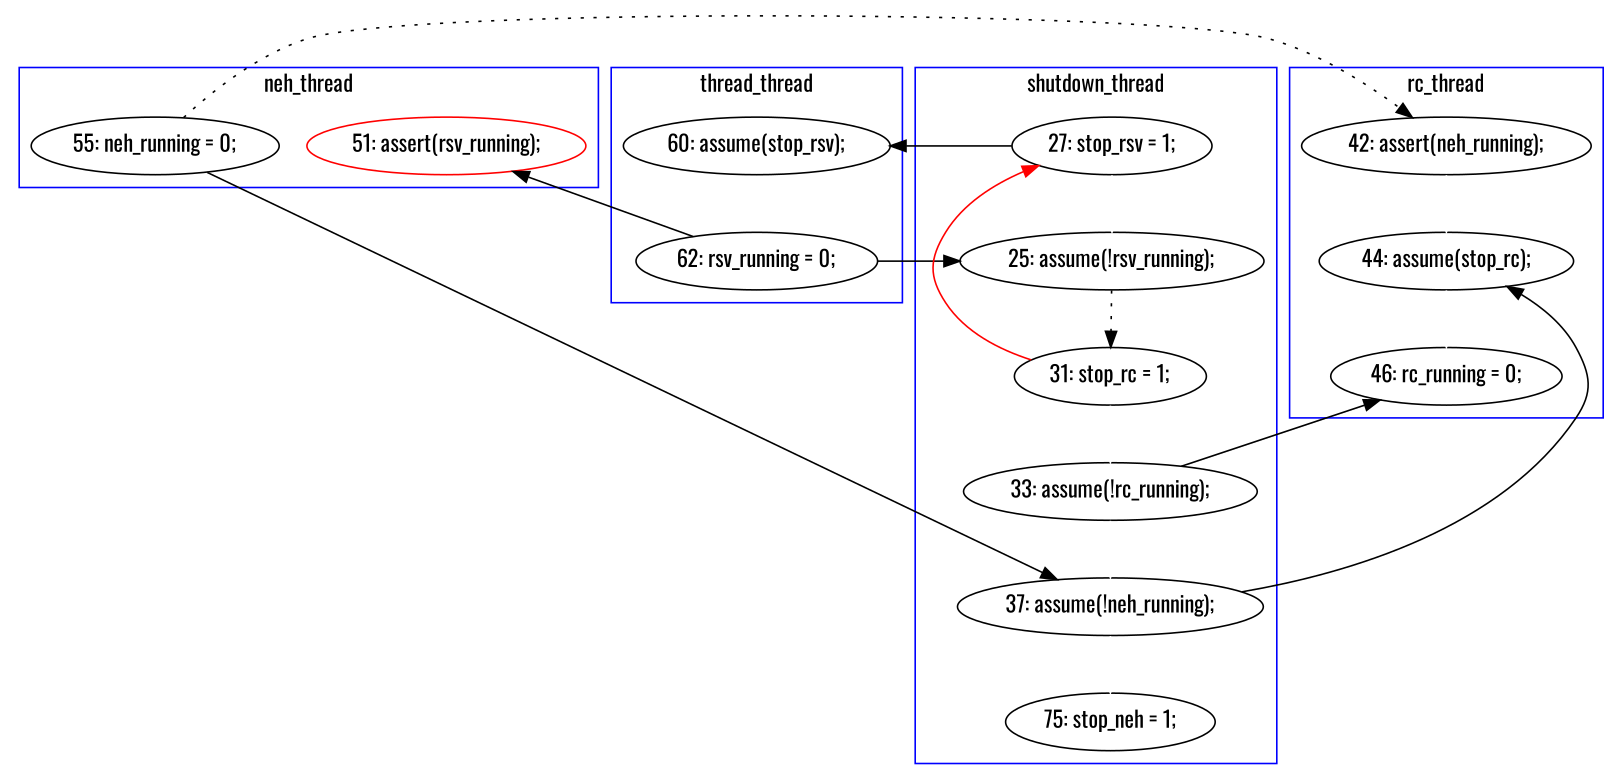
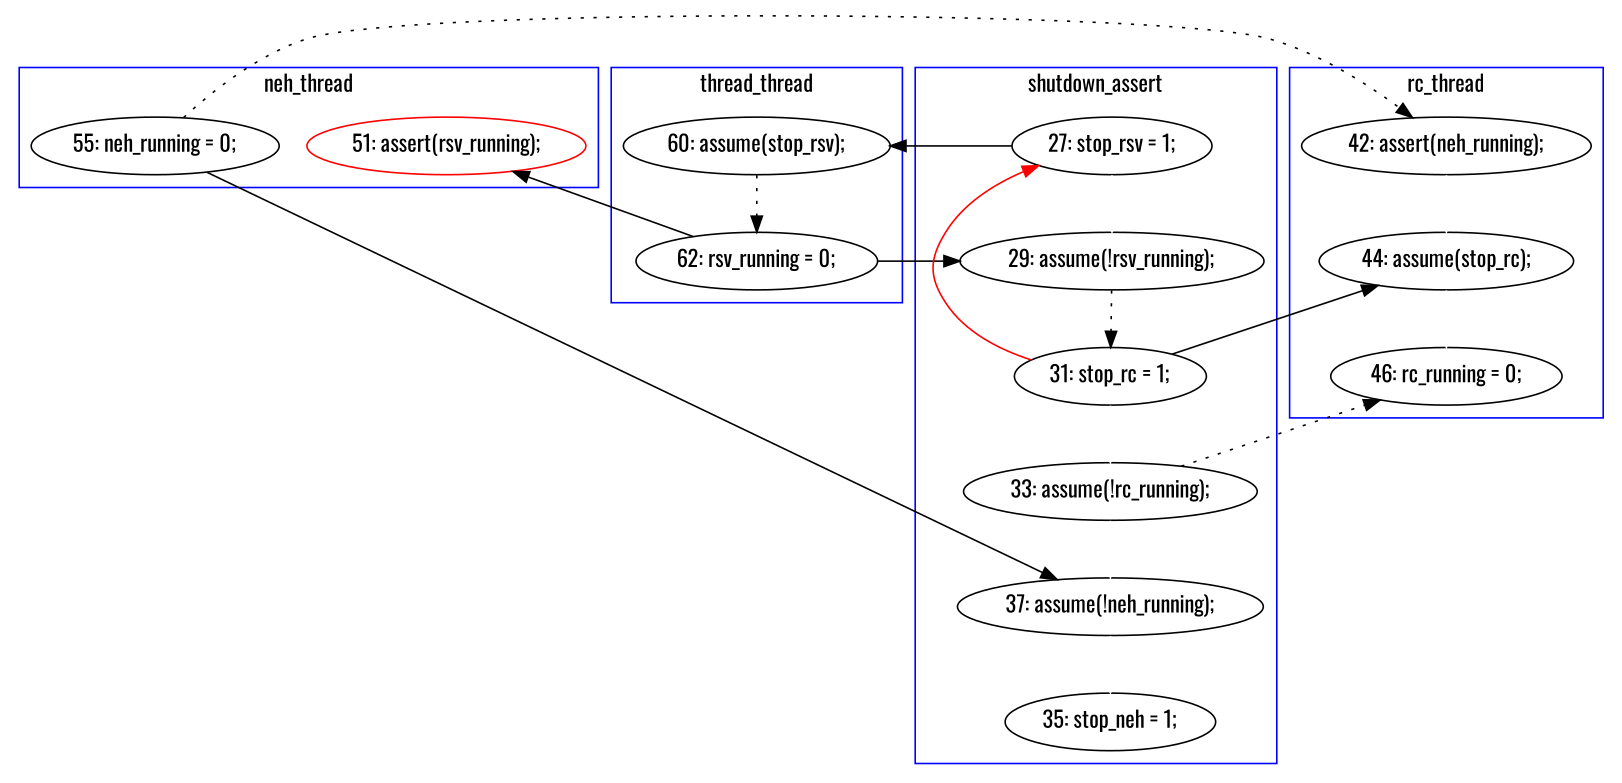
cluster "shutdown_thread": label "shutdown_thread" -> "shutdown_assert"
edge "60: assume(stop_rsv);" -> "62: rsv_running = 0;": added
node "25: assume(!rsv_running);": label "25: assume(!rsv_running);" -> "29: assume(!rsv_running);"
edge "33: assume(!rc_running);" -> "46: rc_running = 0;": style solid -> dotted
edge "37: assume(!neh_running);" -> "44: assume(stop_rc);": now "31: stop_rc = 1;" -> "44: assume(stop_rc);"
node "75: stop_neh = 1;": label "75: stop_neh = 1;" -> "35: stop_neh = 1;"
